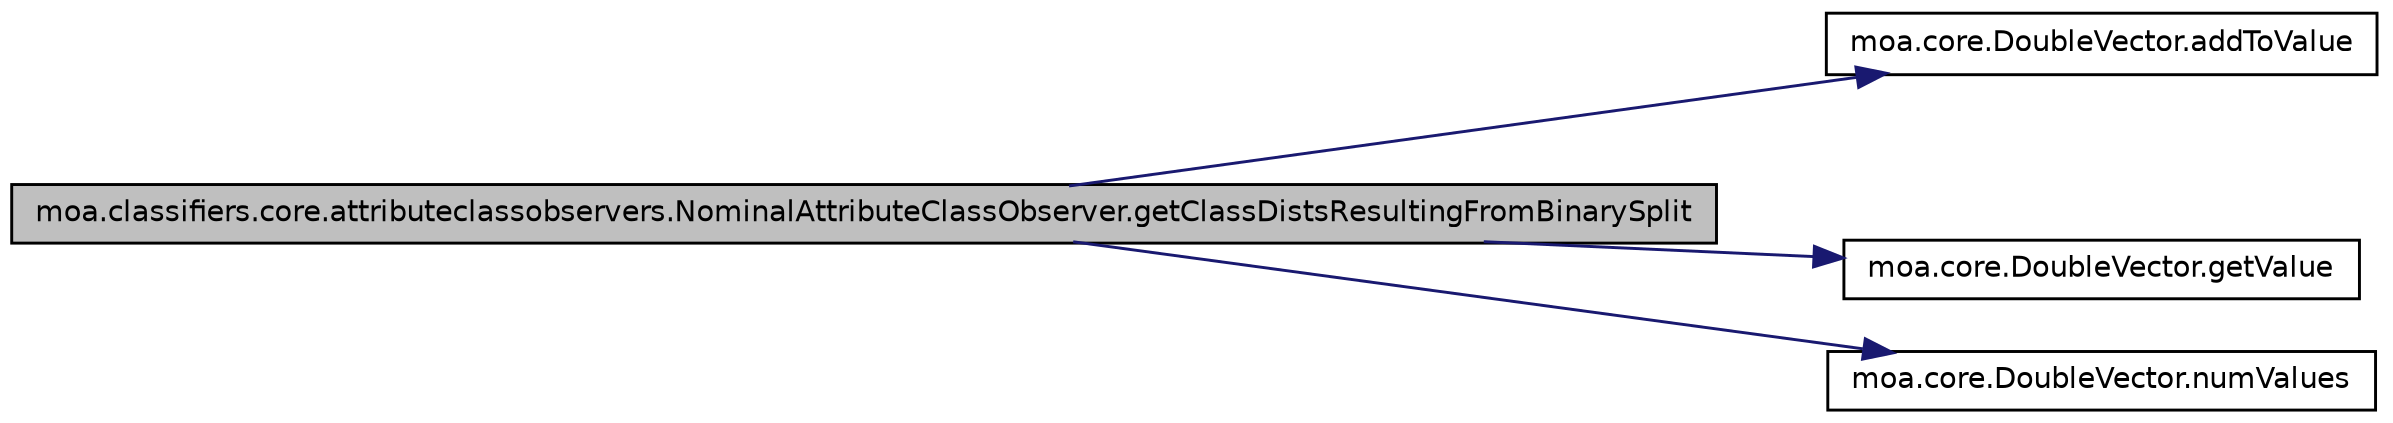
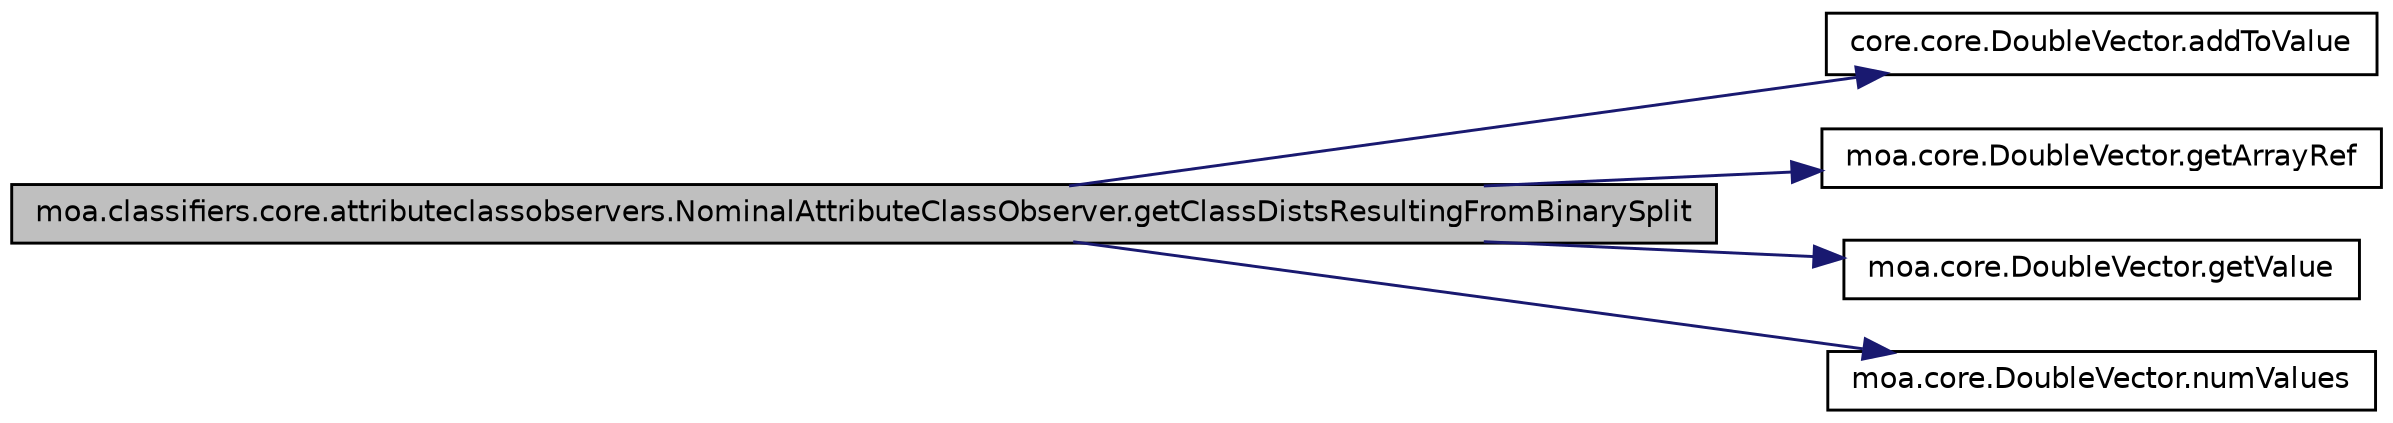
node "moa.core.DoubleVector.addToValue": label "moa.core.DoubleVector.addToValue" -> "core.core.DoubleVector.addToValue"
node "moa.core.DoubleVector.getArrayRef": added
